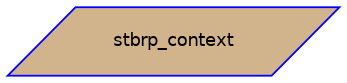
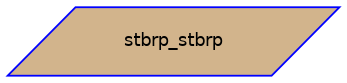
node "stbrp_context": label "stbrp_context" -> "stbrp_stbrp"
